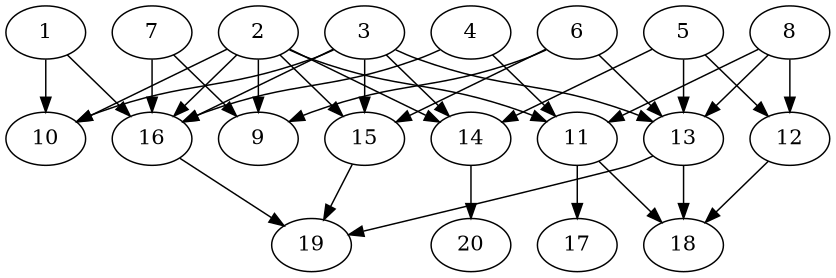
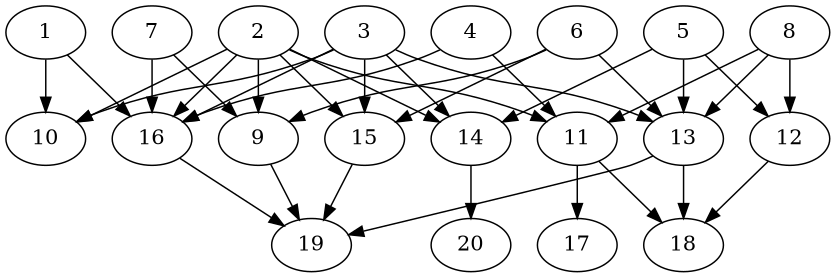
edge "9" -> "19": added
